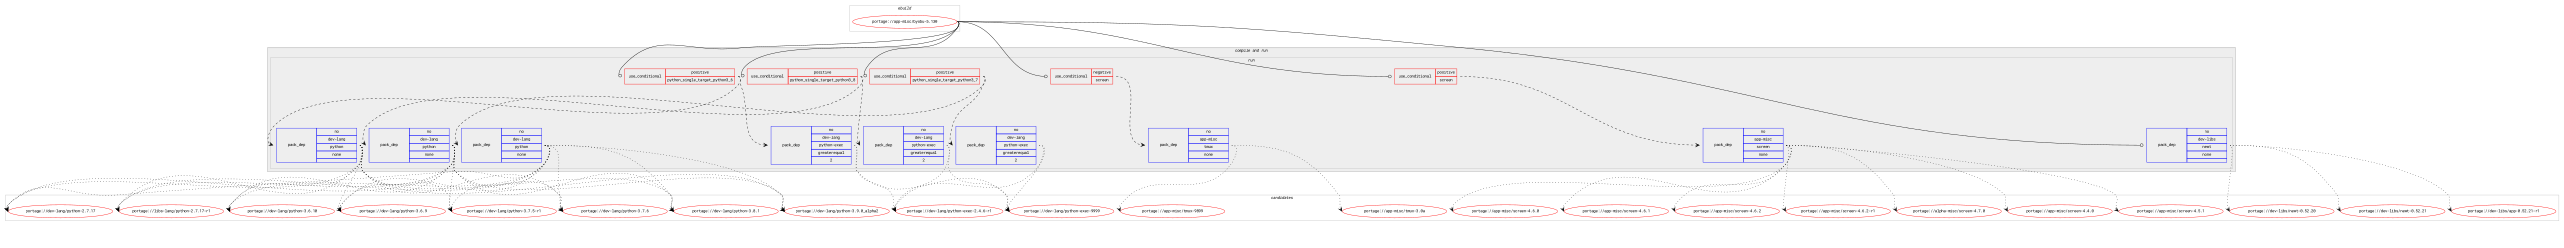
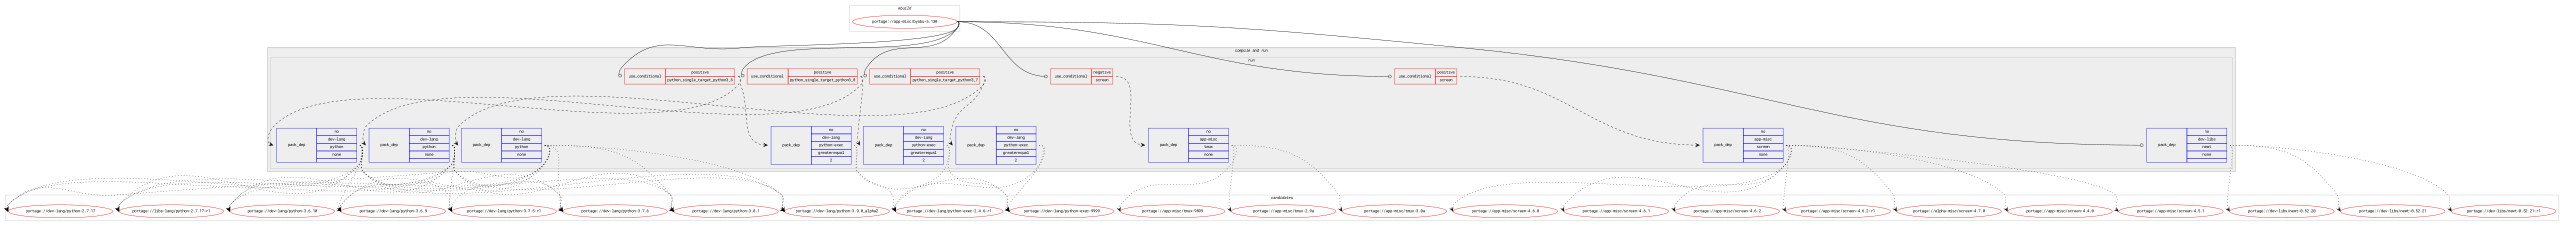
node "portage://app-misc/tmux-2.9a": added
node "portage://dev-libs/app-0.52.21-r1": label "portage://dev-libs/app-0.52.21-r1" -> "portage://dev-libs/newt-0.52.21-r1"
